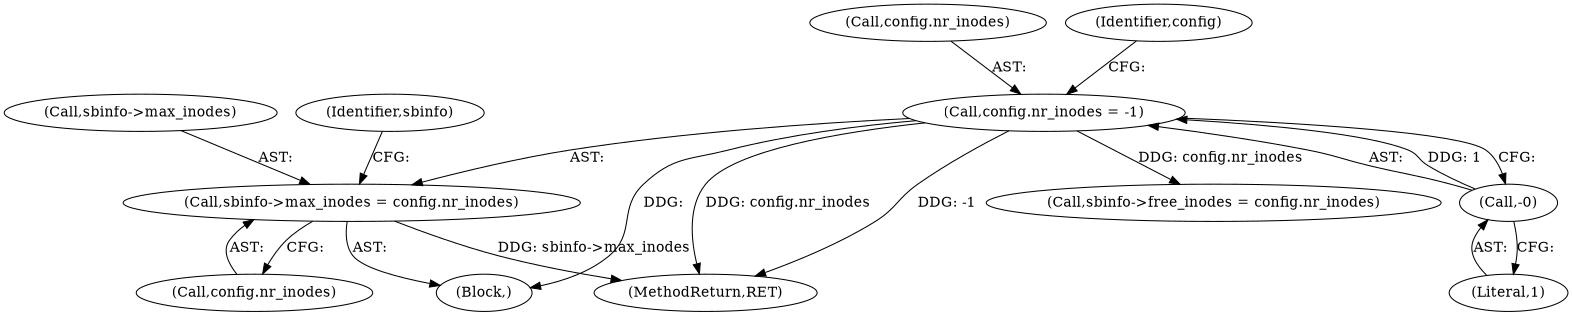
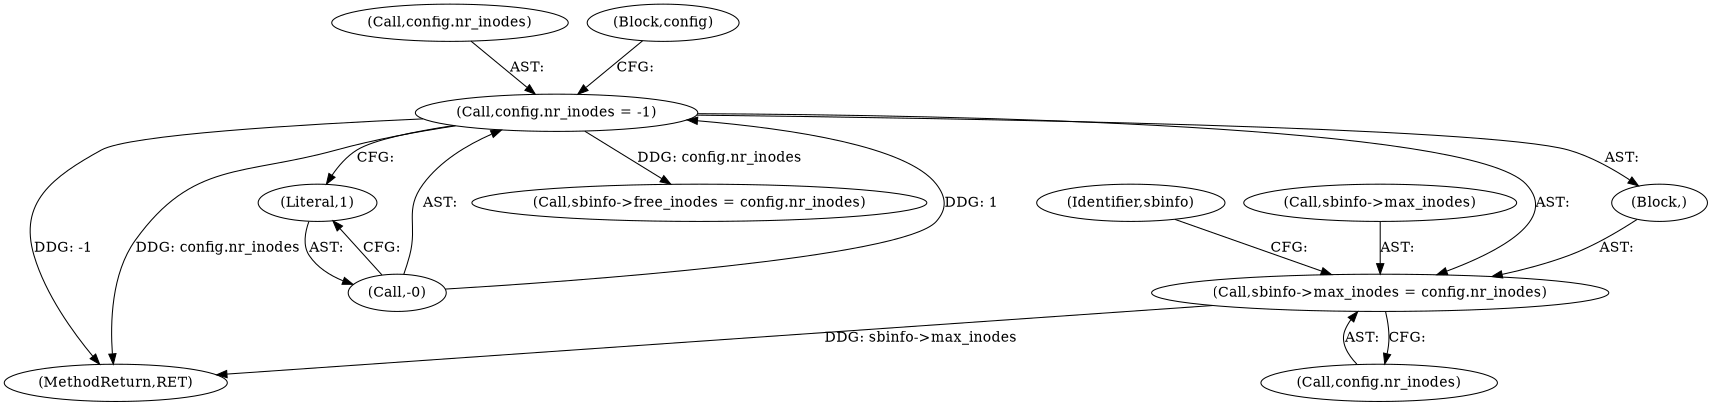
node "(Identifier,config)": label "(Identifier,config)" -> "(Block,config)"
edge "(Call,config.nr_inodes = -1)" -> "(Call,-0)": now "(Call,config.nr_inodes = -1)" -> "(Literal,1)"
edge "(Call,config.nr_inodes = -1)" -> "(Block,)": label "DDG: " -> "AST: "
edge "(Call,sbinfo->max_inodes = config.nr_inodes)" -> "(Block,)": reversed
